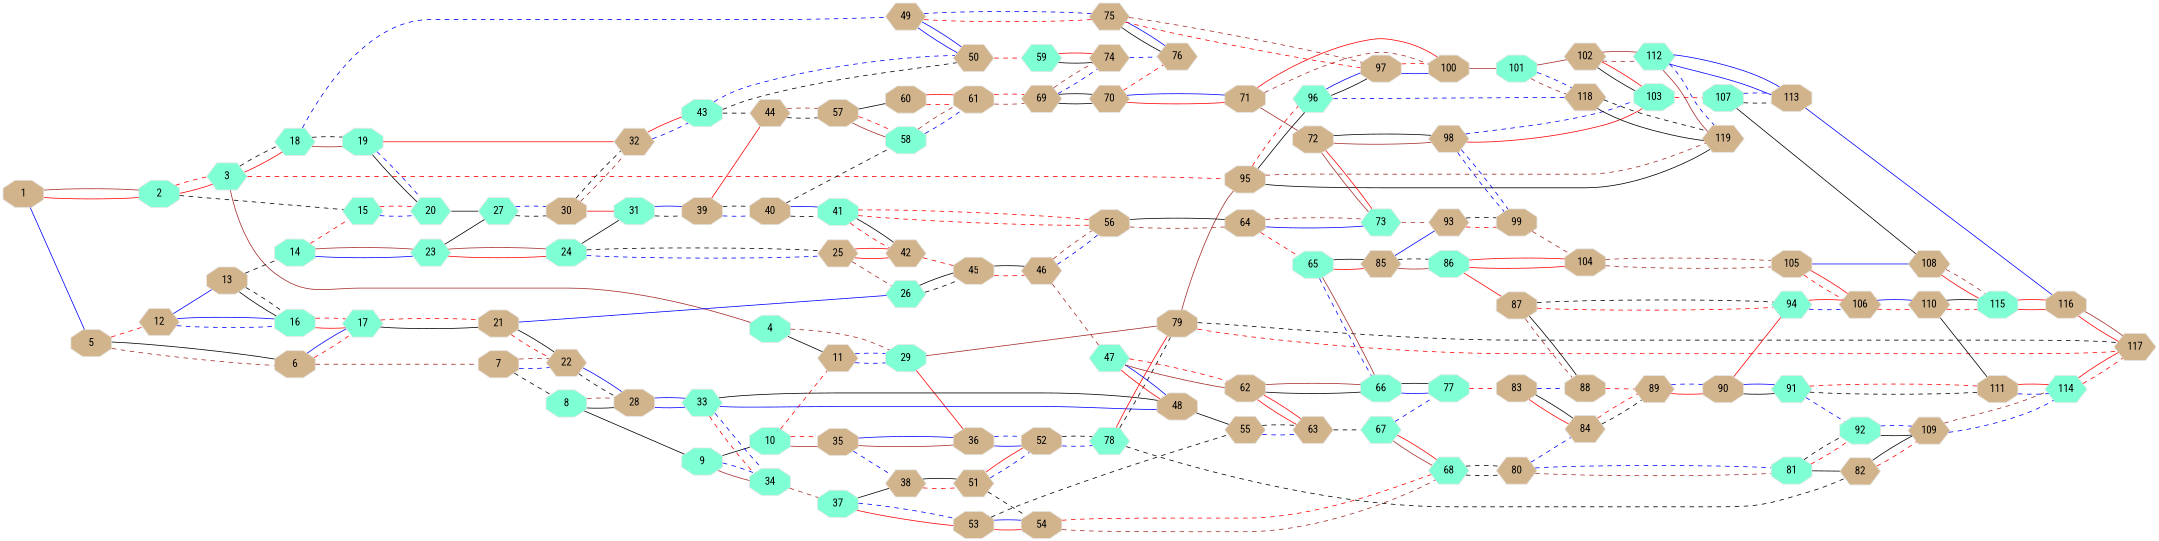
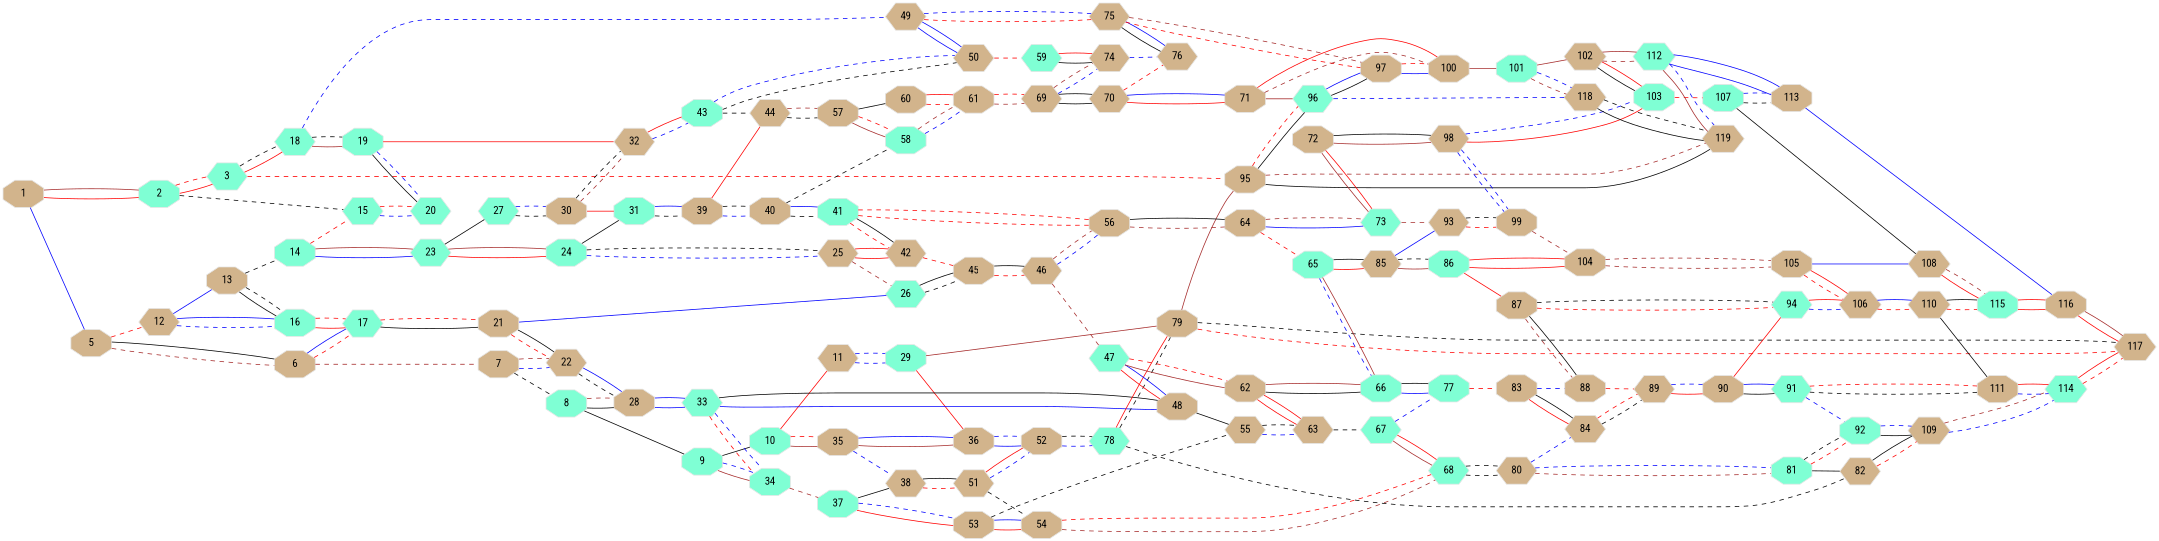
edge "71" -- "72": now "71" -- "96"
edge "20" -- "27": removed
node "4": removed
edge "11" -- "10": style dashed -> solid
